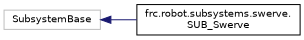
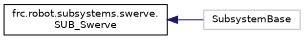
edge "frc.robot.subsystems.swerve. SUB_Swerve" -> "SubsystemBase": reversed
